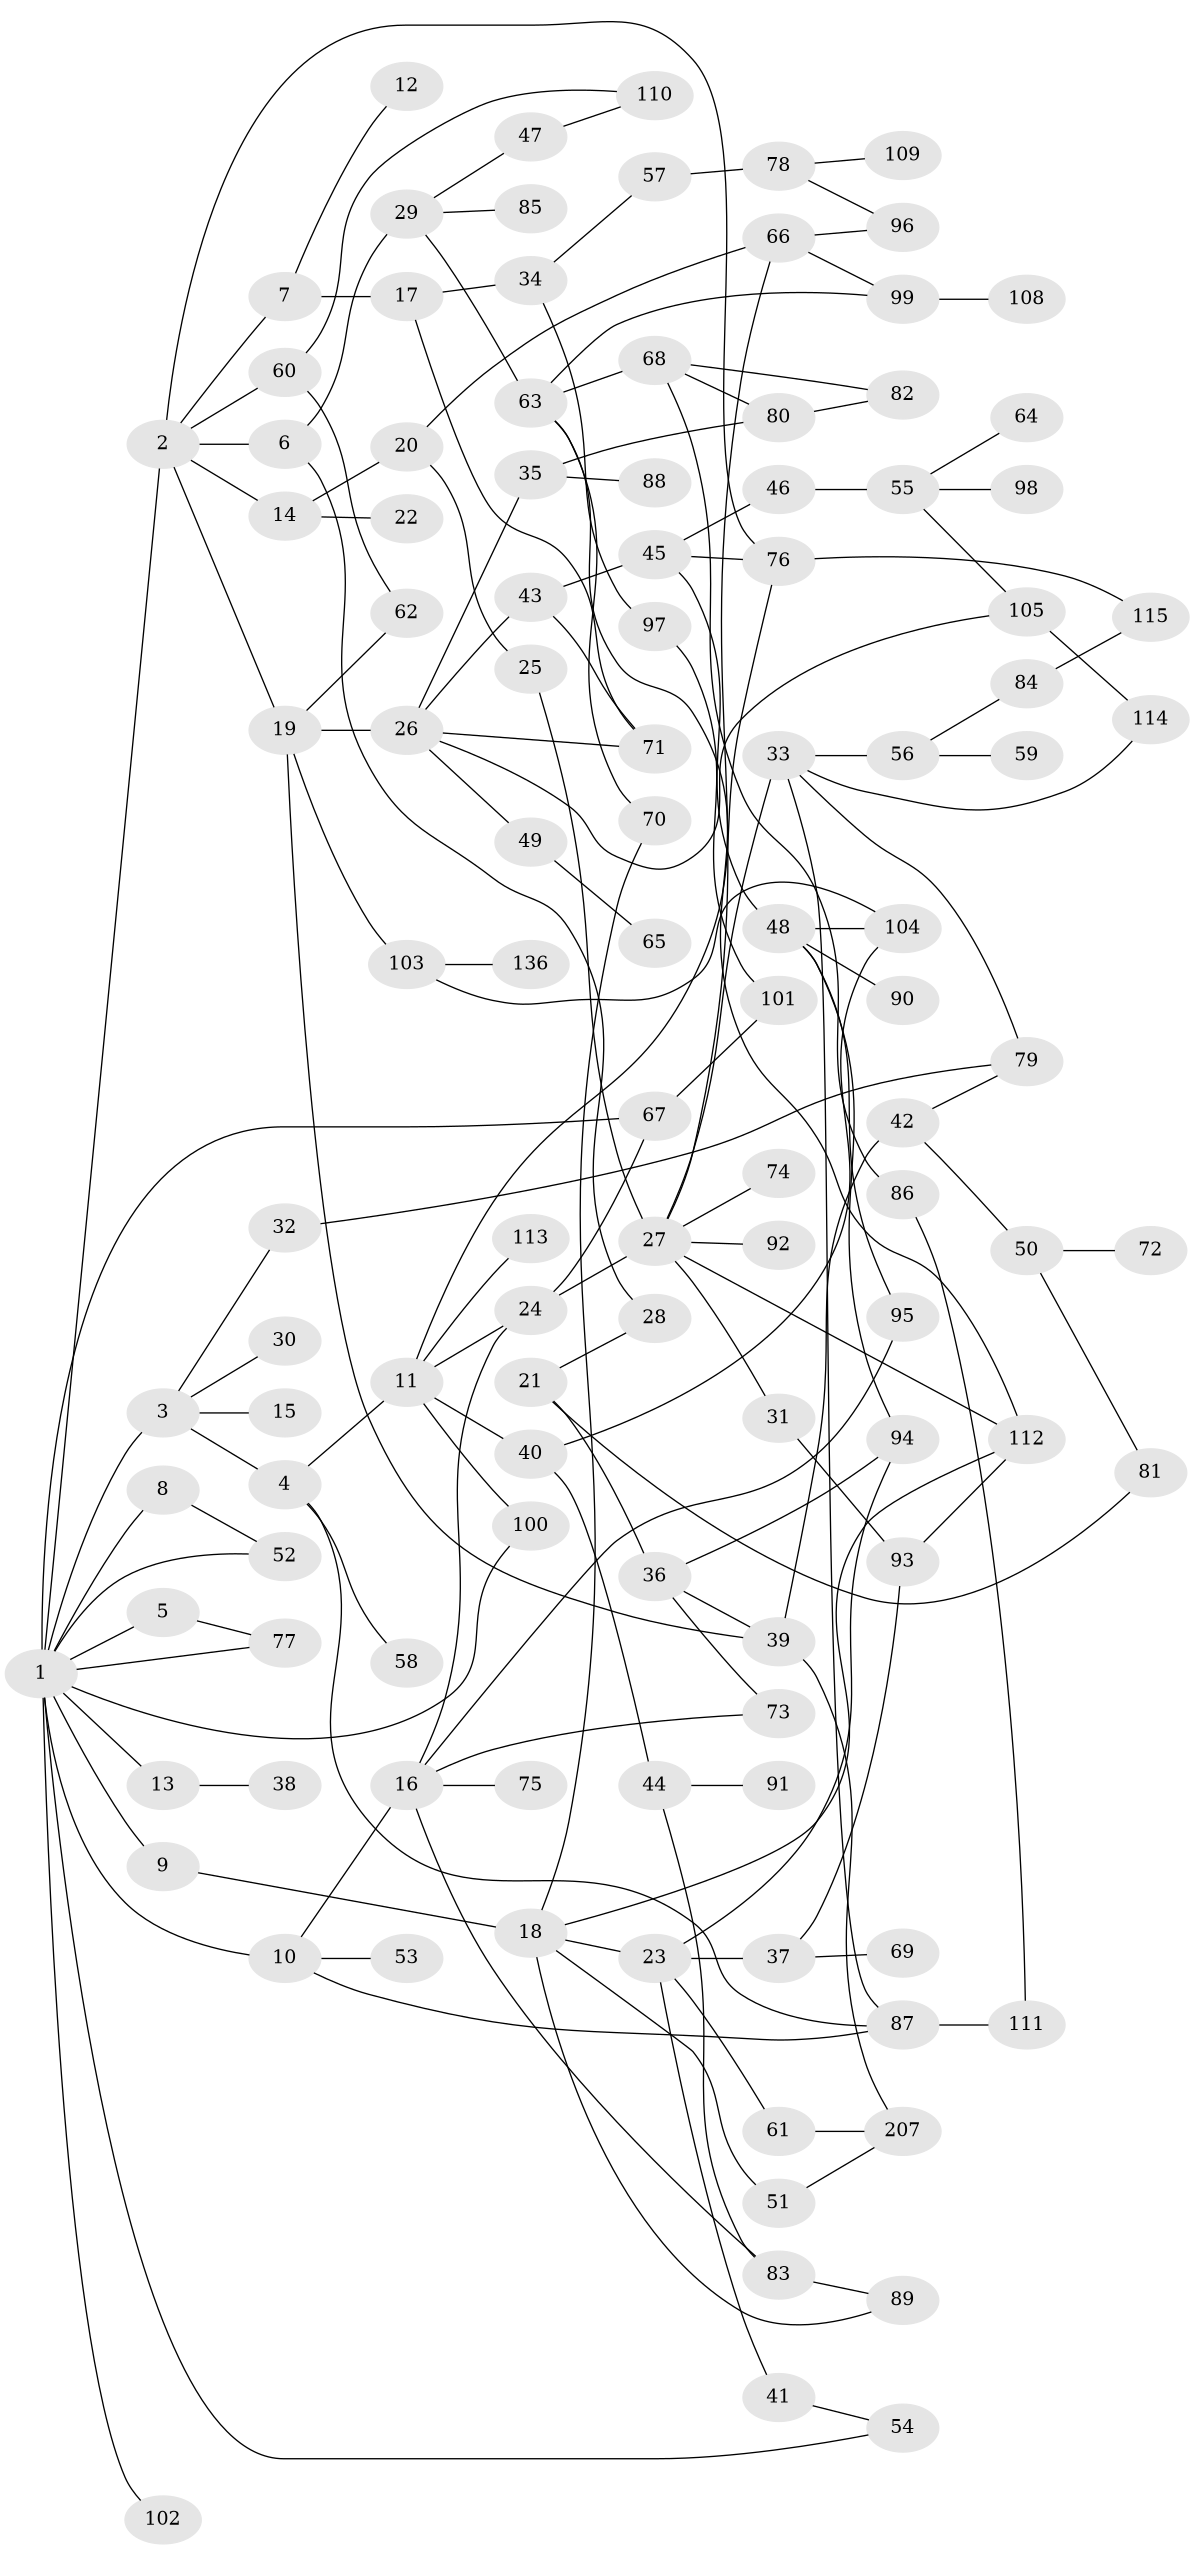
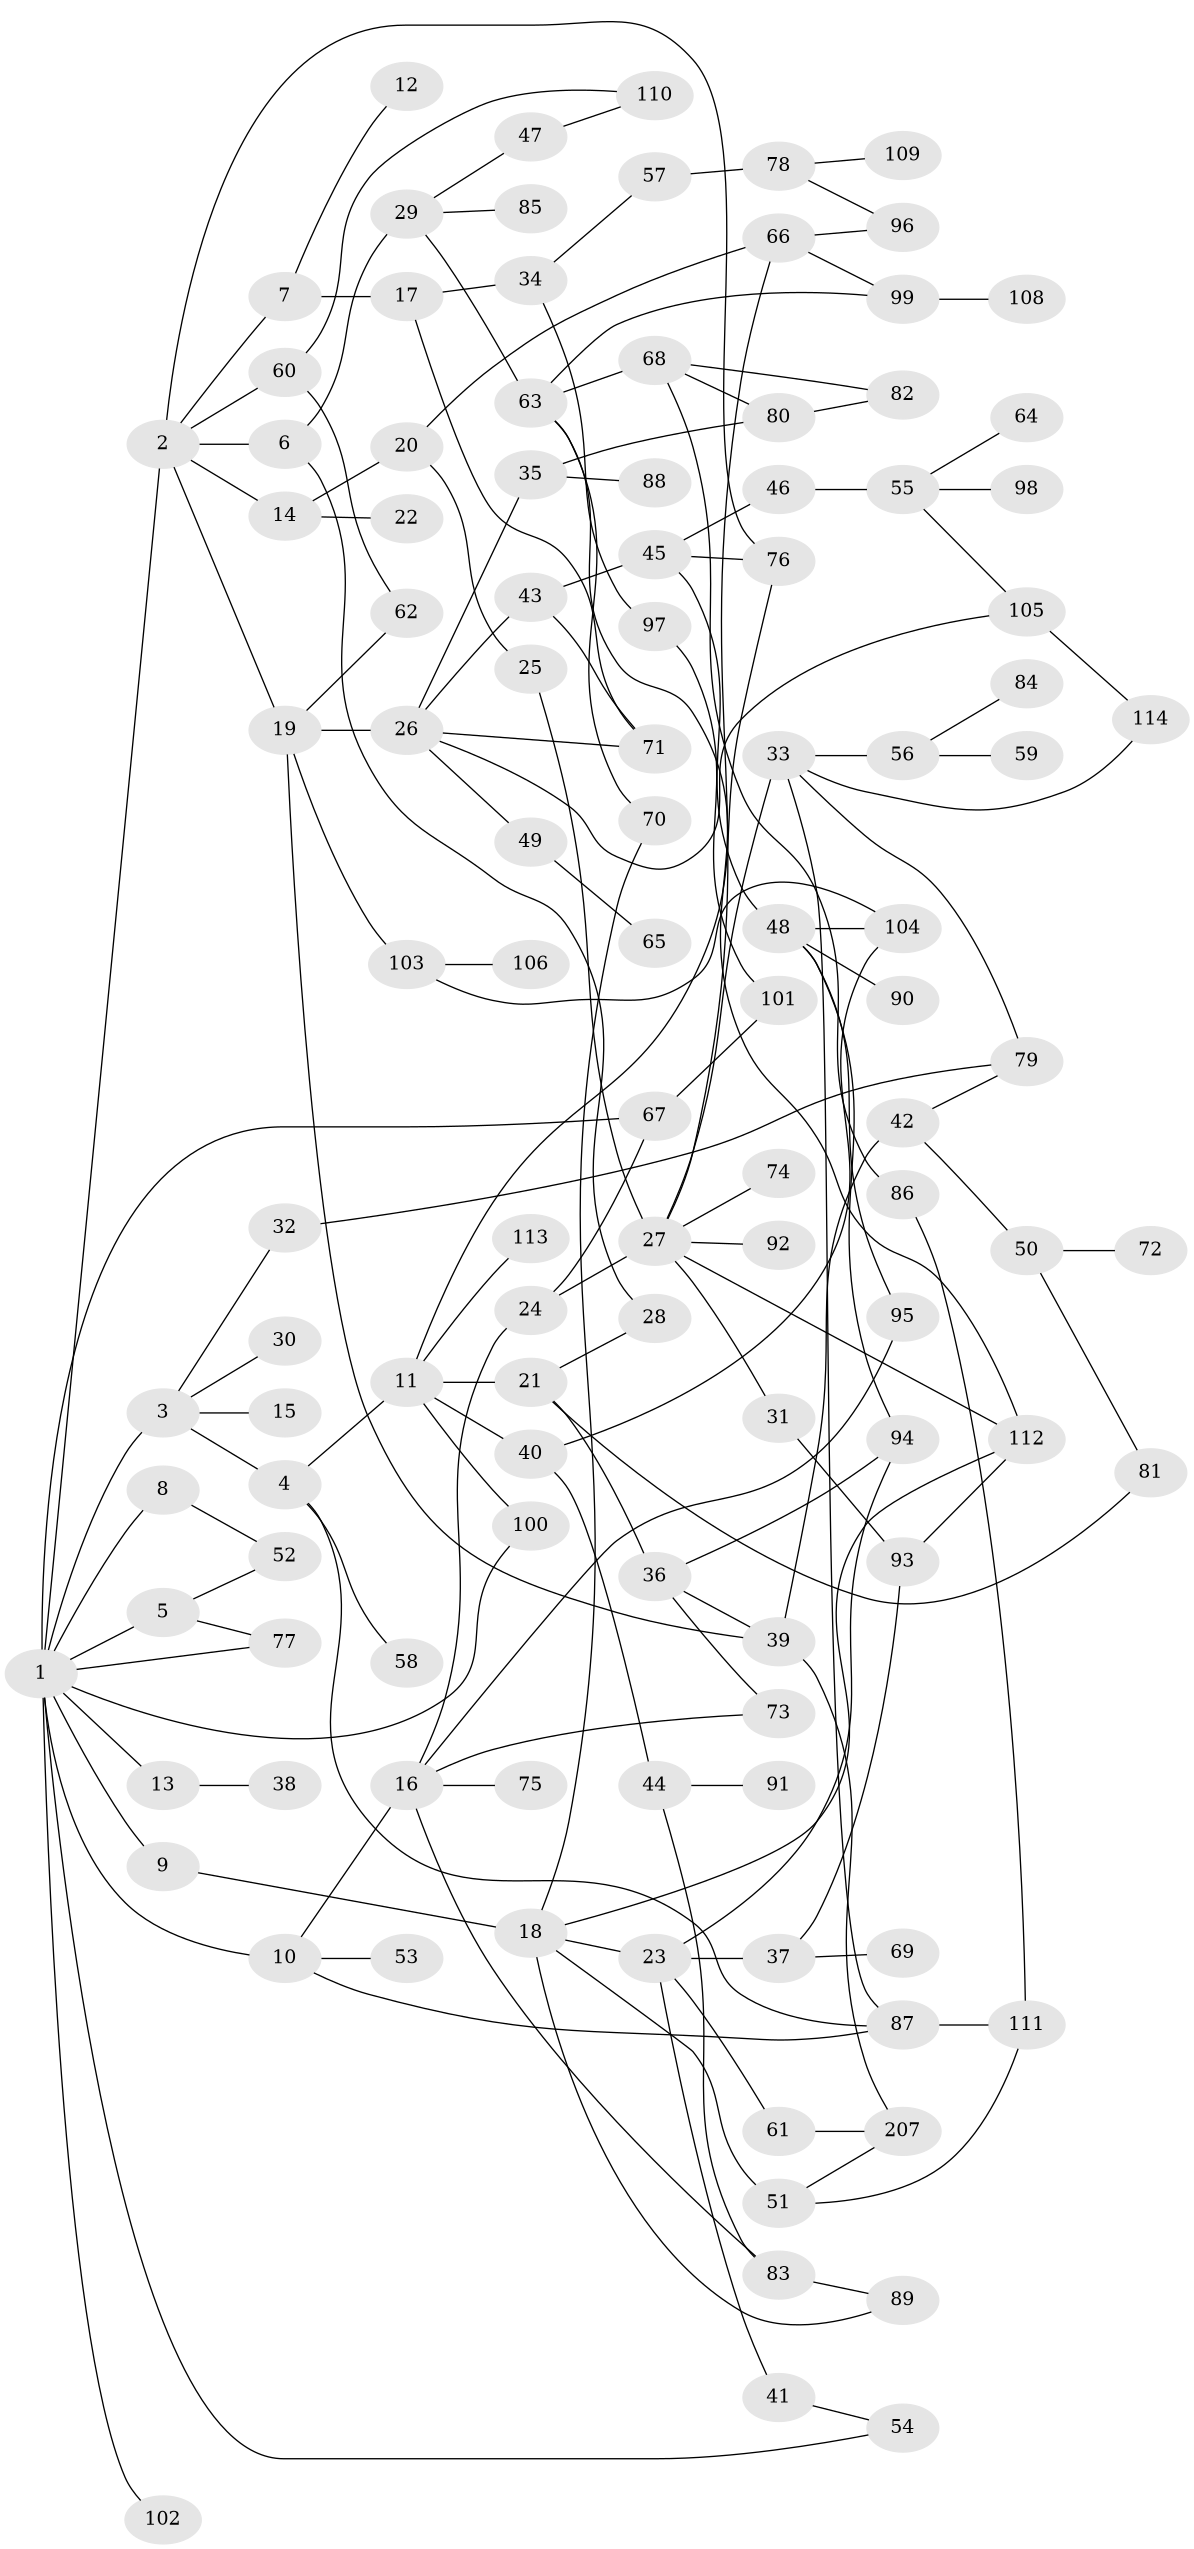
node "115": removed
node "136": label "136" -> "106"
edge "24" -- "11": now "21" -- "11"
edge "52" -- "1": now "52" -- "5"
edge "111" -- "51": added
